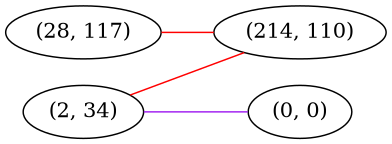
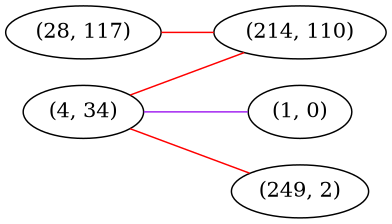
node "(2, 34)": label "(2, 34)" -> "(4, 34)"
node "(0, 0)": label "(0, 0)" -> "(1, 0)"
node "(249, 2)": added
